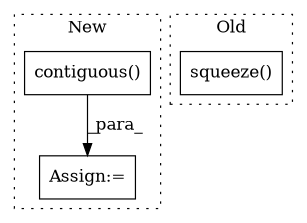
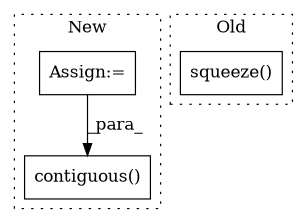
edge "contiguous()" -> "Assign:=": reversed
